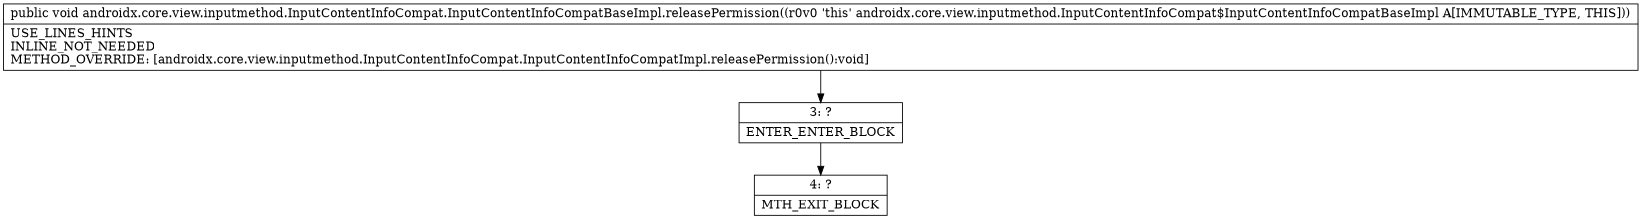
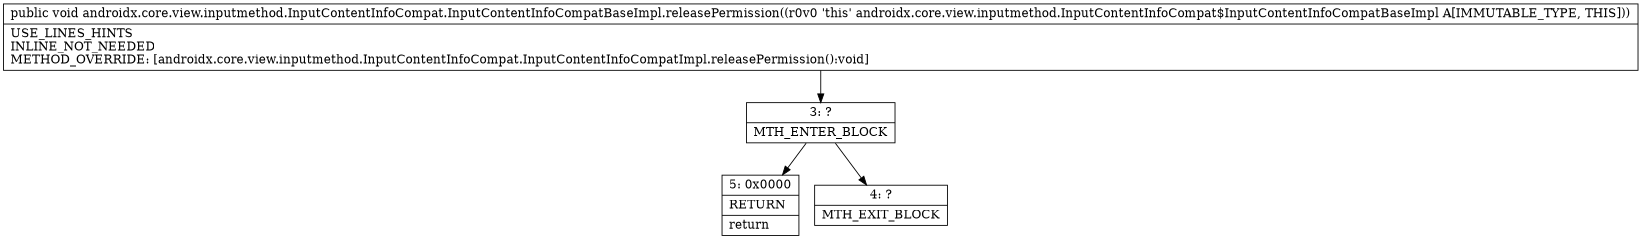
node "3: ?": text "ENTER_ENTER_BLOCK" -> "MTH_ENTER_BLOCK"
node "5: 0x0000": added
